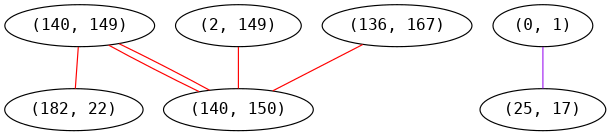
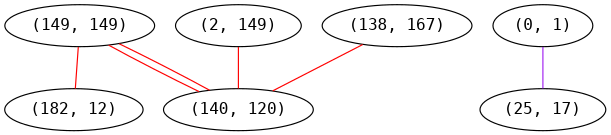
node "(140, 149)": label "(140, 149)" -> "(149, 149)"
node "(136, 167)": label "(136, 167)" -> "(138, 167)"
node "(182, 22)": label "(182, 22)" -> "(182, 12)"
node "(140, 150)": label "(140, 150)" -> "(140, 120)"
